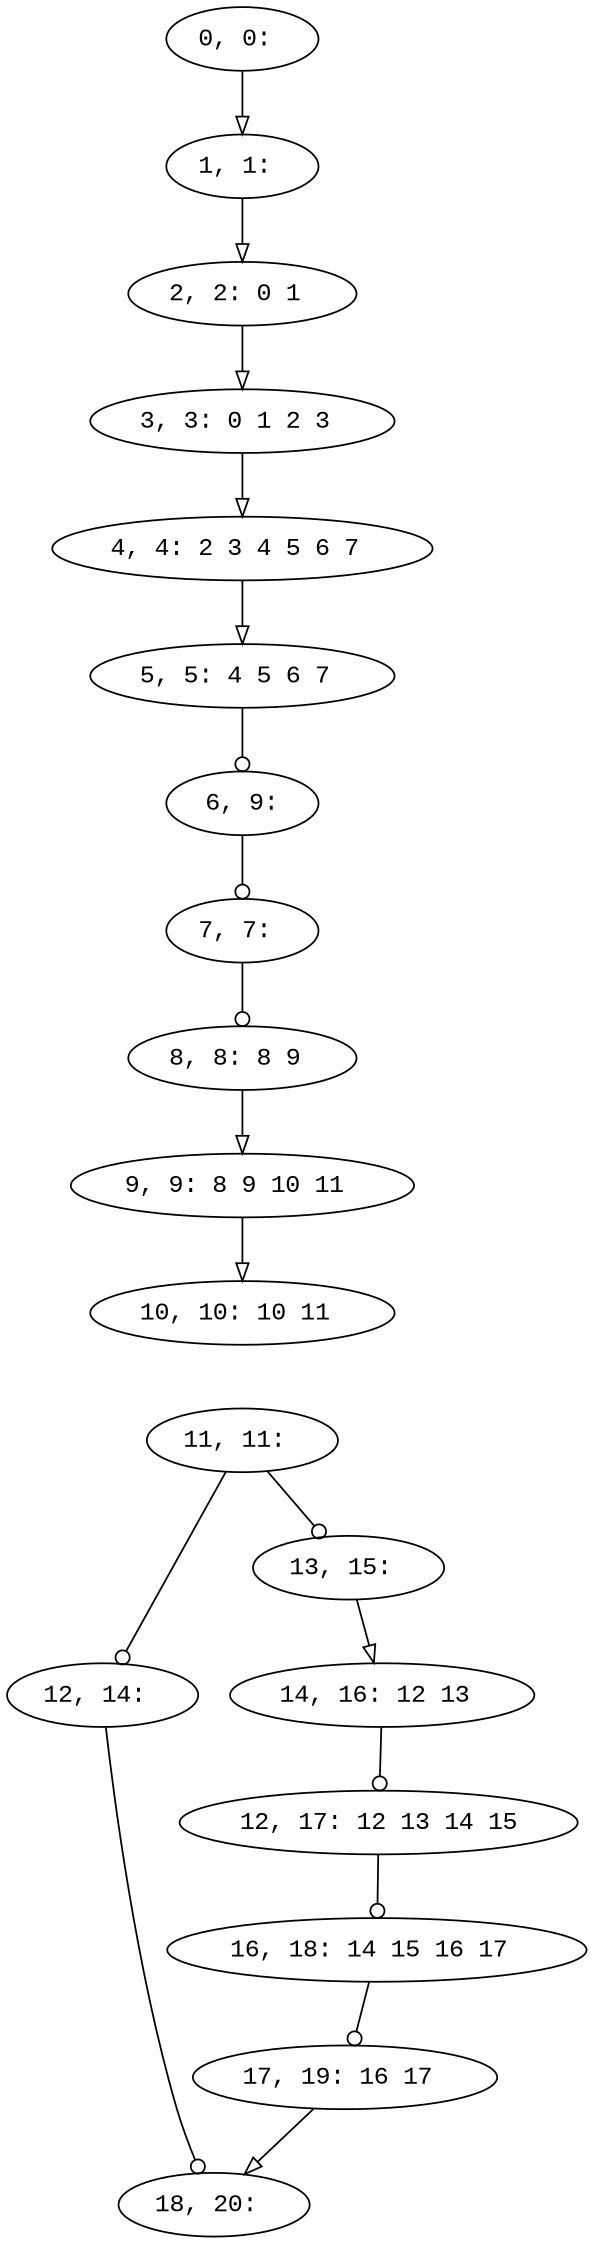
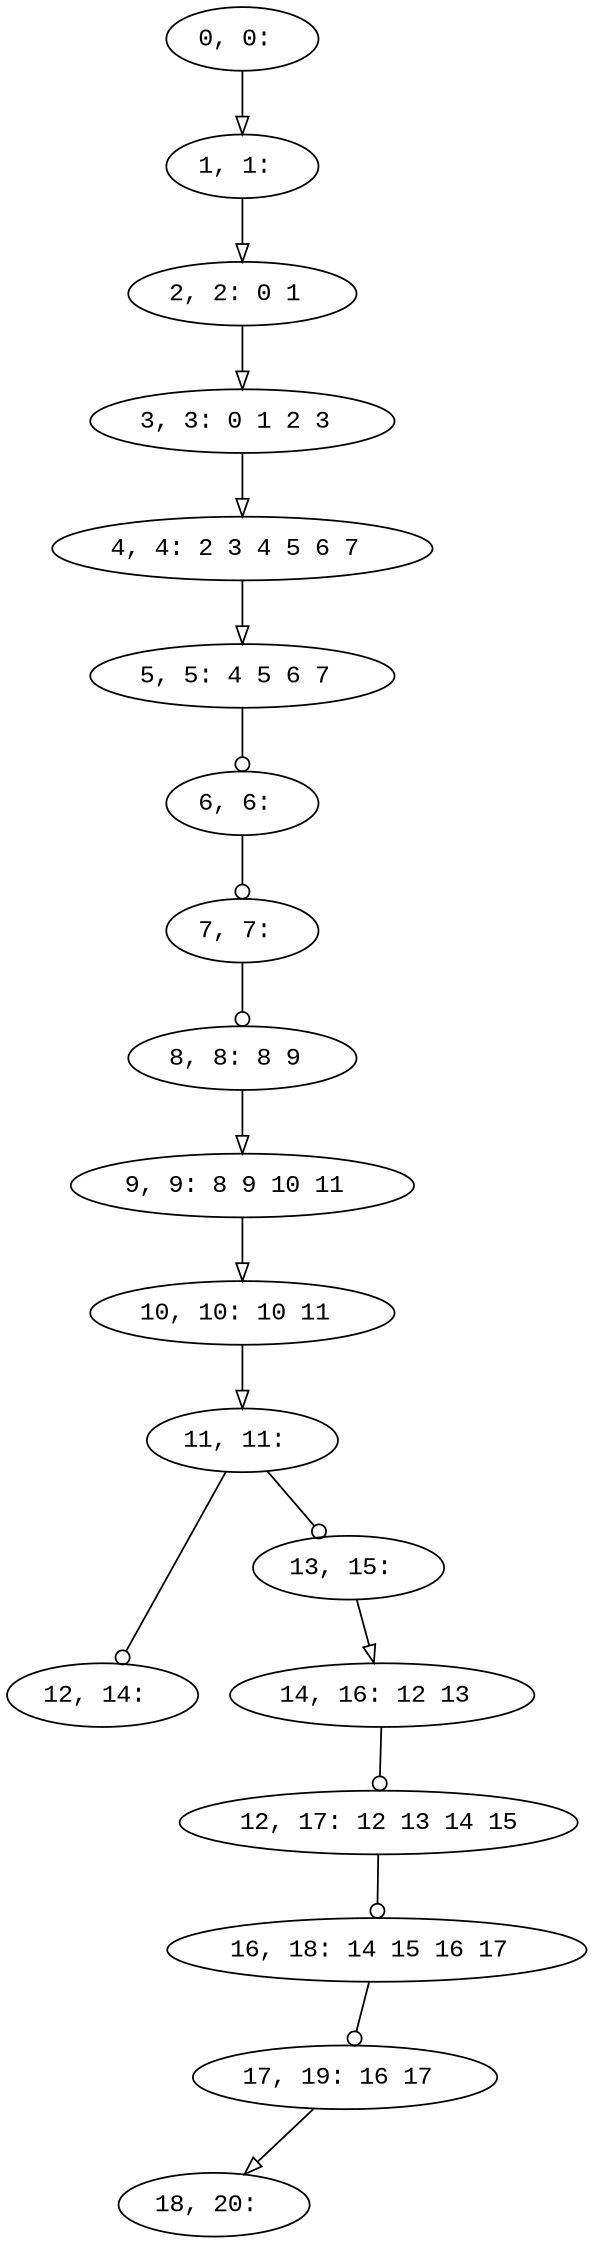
node "6, 9:": label "6, 9:" -> "6, 6:"
edge "10, 10: 10 11" -> "11, 11:": added
edge "12, 14:" -> "18, 20:": removed
